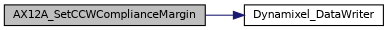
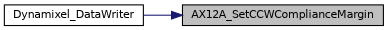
edge "AX12A_SetCCWComplianceMargin" -> "Dynamixel_DataWriter": reversed
